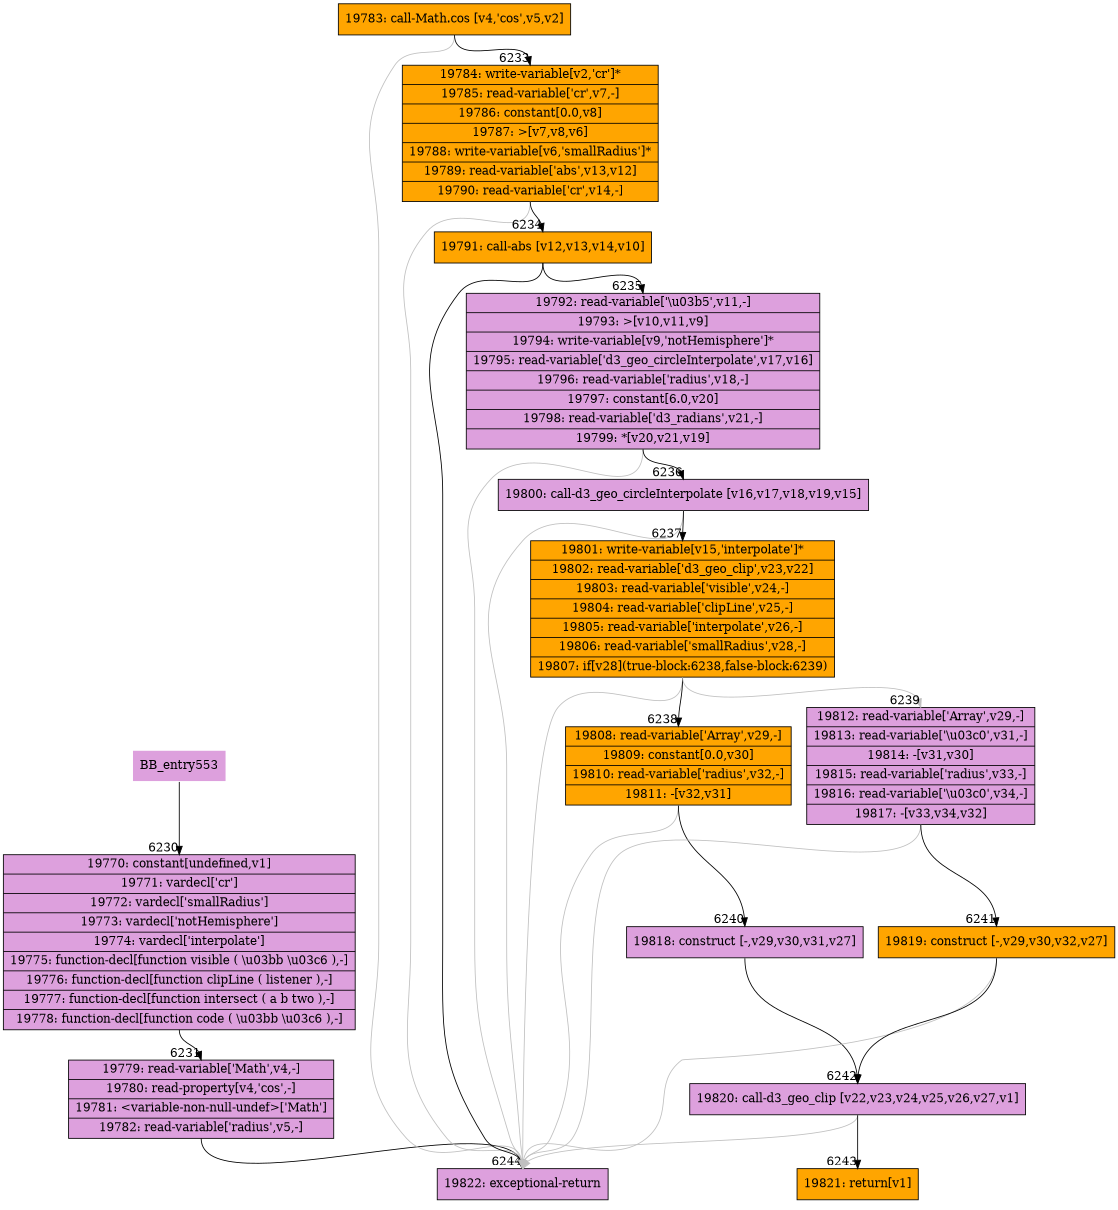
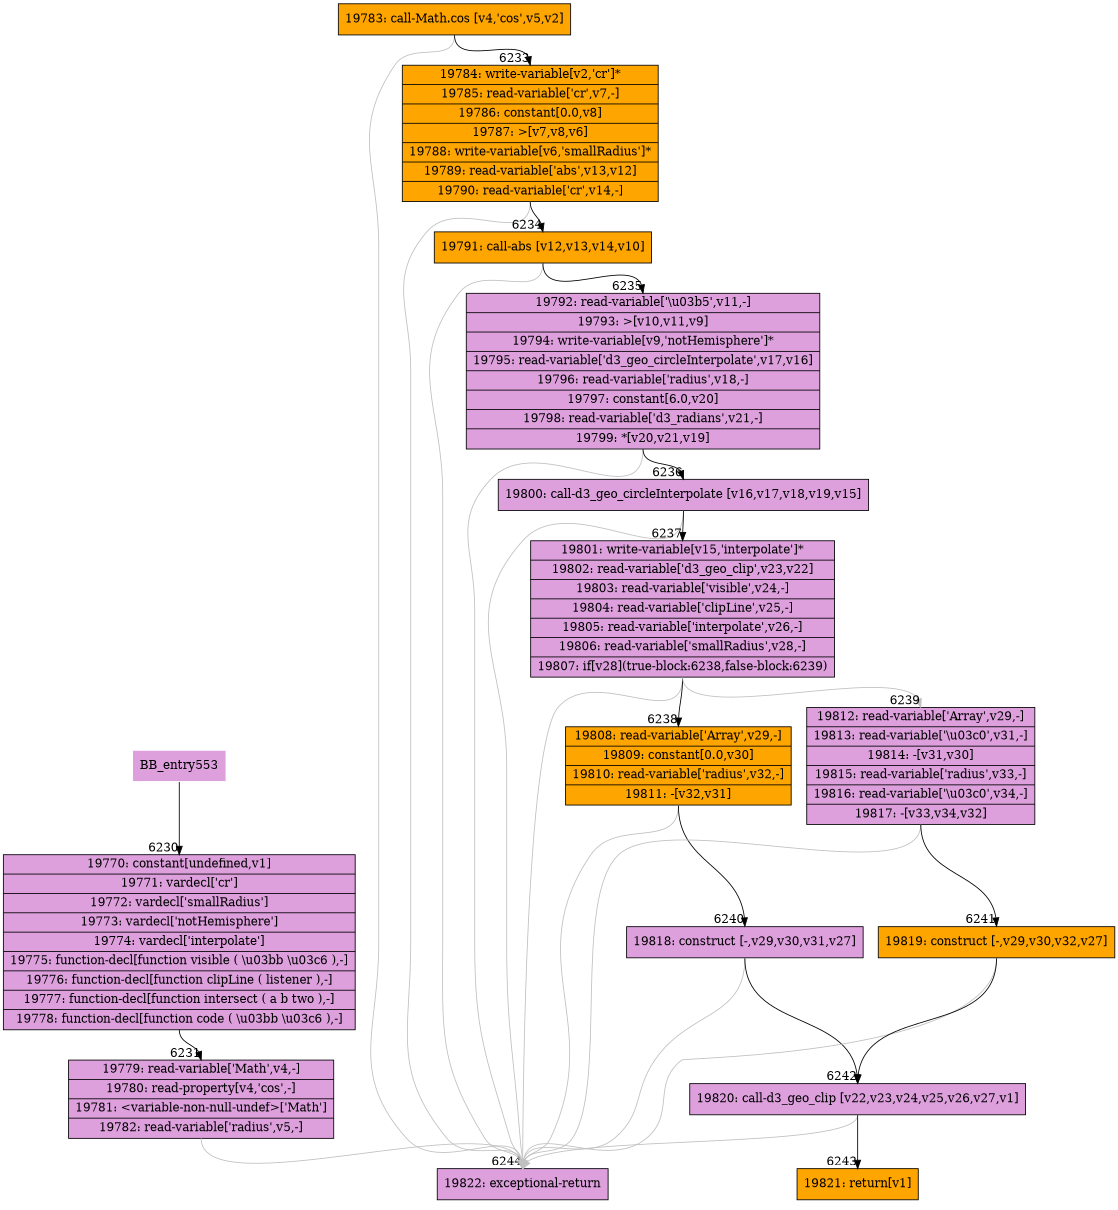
node "19801: write-variable[v15,'interpolate']*": fillcolor orange -> plum
edge "19791: call-abs [v12,v13,v14,v10]" -> "19822: exceptional-return": color black -> gray
edge "19818: construct [-,v29,v30,v31,v27]" -> "19822: exceptional-return": added
edge "19779: read-variable['Math',v4,-]" -> "19822: exceptional-return": color black -> gray
